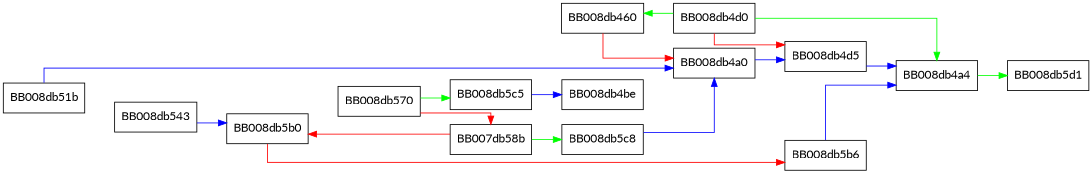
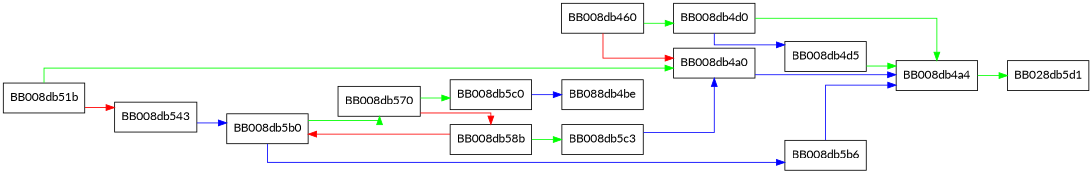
edge "BB008db4d0" -> "BB008db460": reversed
edge "BB008db4d0" -> "BB008db4d5": color red -> blue
edge "BB008db4a0" -> "BB008db4d5": now "BB008db4a0" -> "BB008db4a4"
edge "BB008db4d5" -> "BB008db4a4": color blue -> green
edge "BB008db51b" -> "BB008db4a0": color blue -> green
node "BB008db5d1": label "BB008db5d1" -> "BB028db5d1"
node "BB008db5c5": label "BB008db5c5" -> "BB008db5c0"
node "BB008db4be": label "BB008db4be" -> "BB088db4be"
edge "BB008db51b" -> "BB008db543": added
edge "BB008db5b0" -> "BB008db570": added
node "BB007db58b": label "BB007db58b" -> "BB008db58b"
node "BB008db5c8": label "BB008db5c8" -> "BB008db5c3"
edge "BB008db5b0" -> "BB008db5b6": color red -> blue
